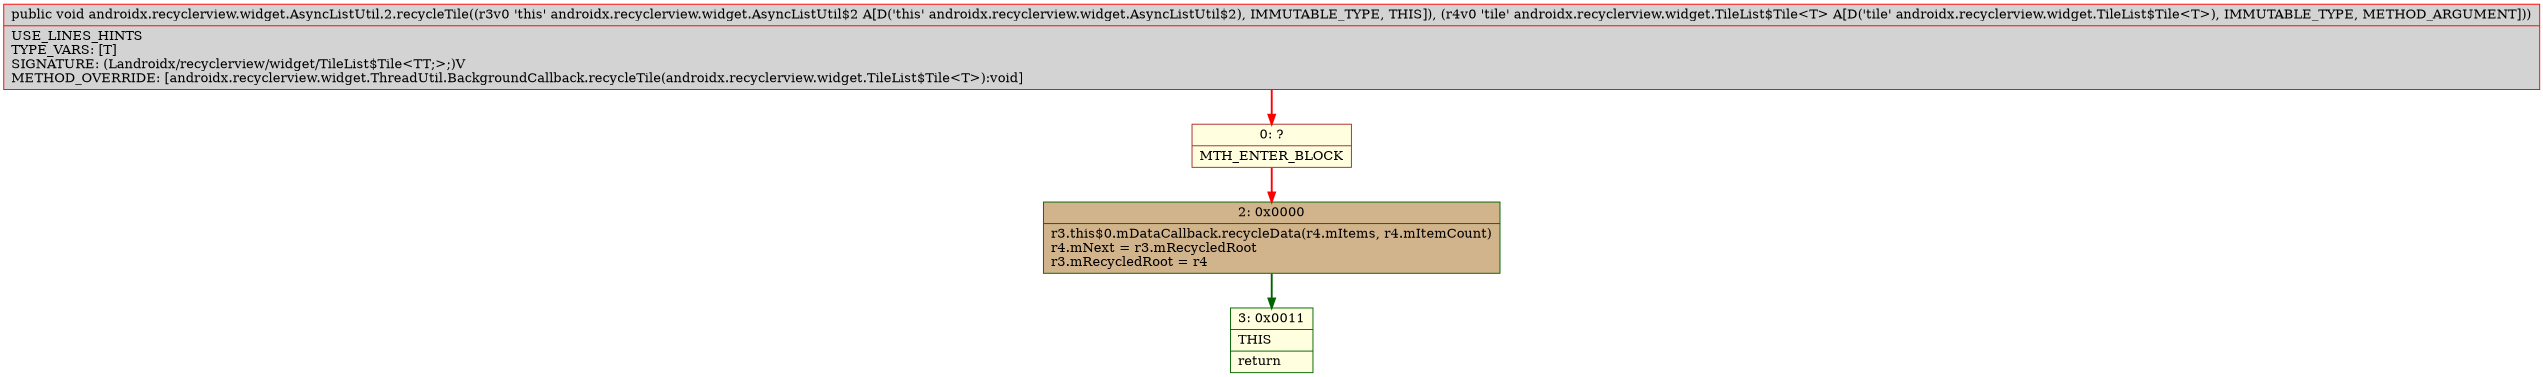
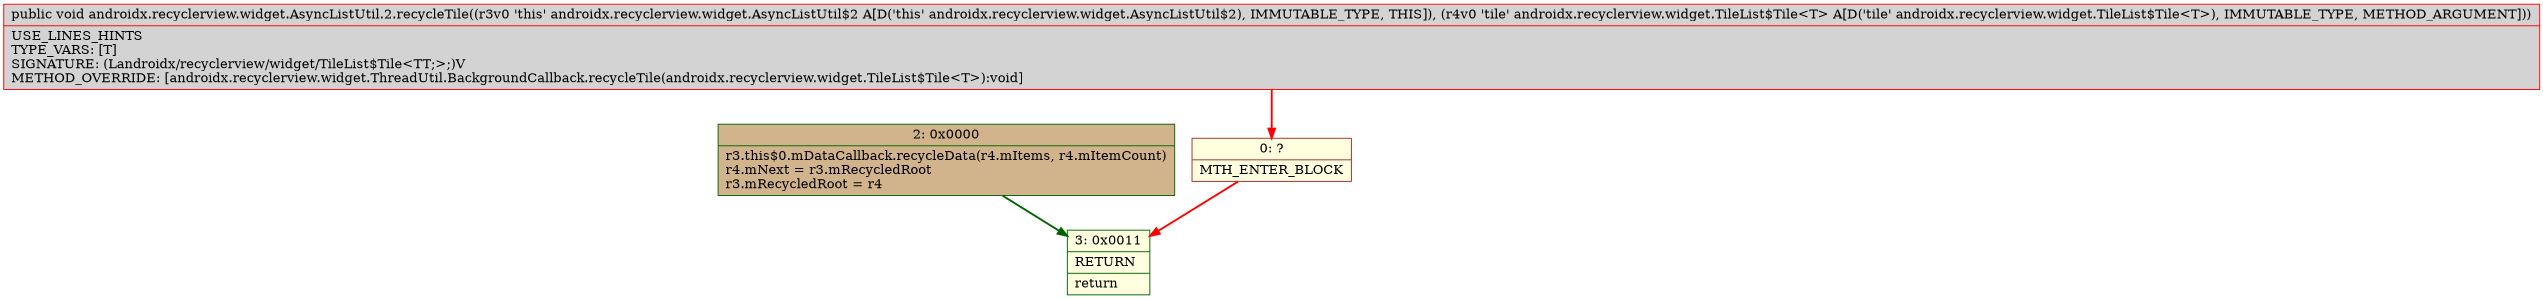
edge "0: ?" -> "2: 0x0000": now "0: ?" -> "3: 0x0011"
node "3: 0x0011": text "THIS" -> "RETURN"
